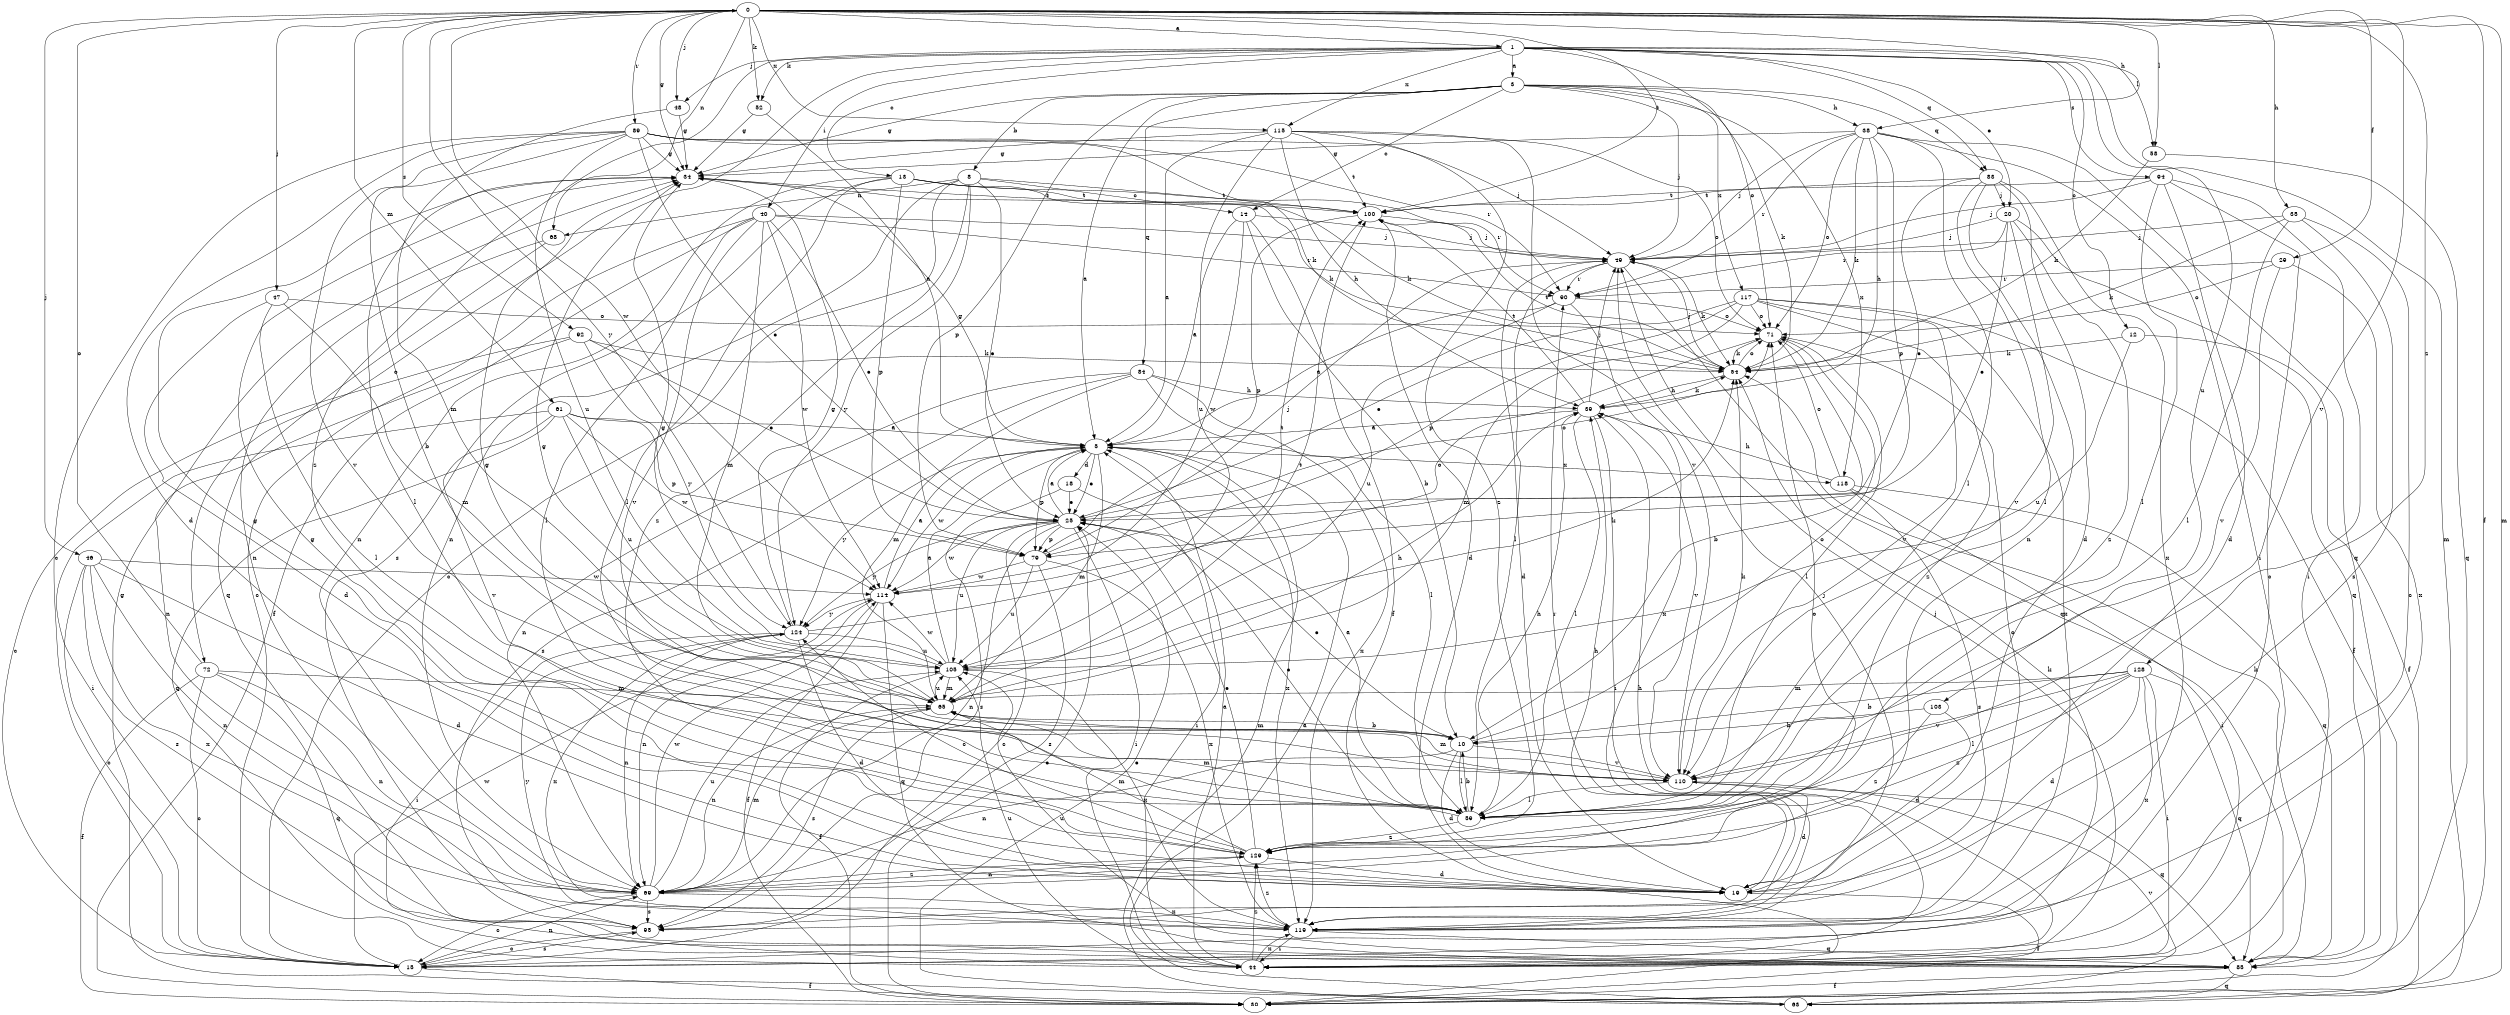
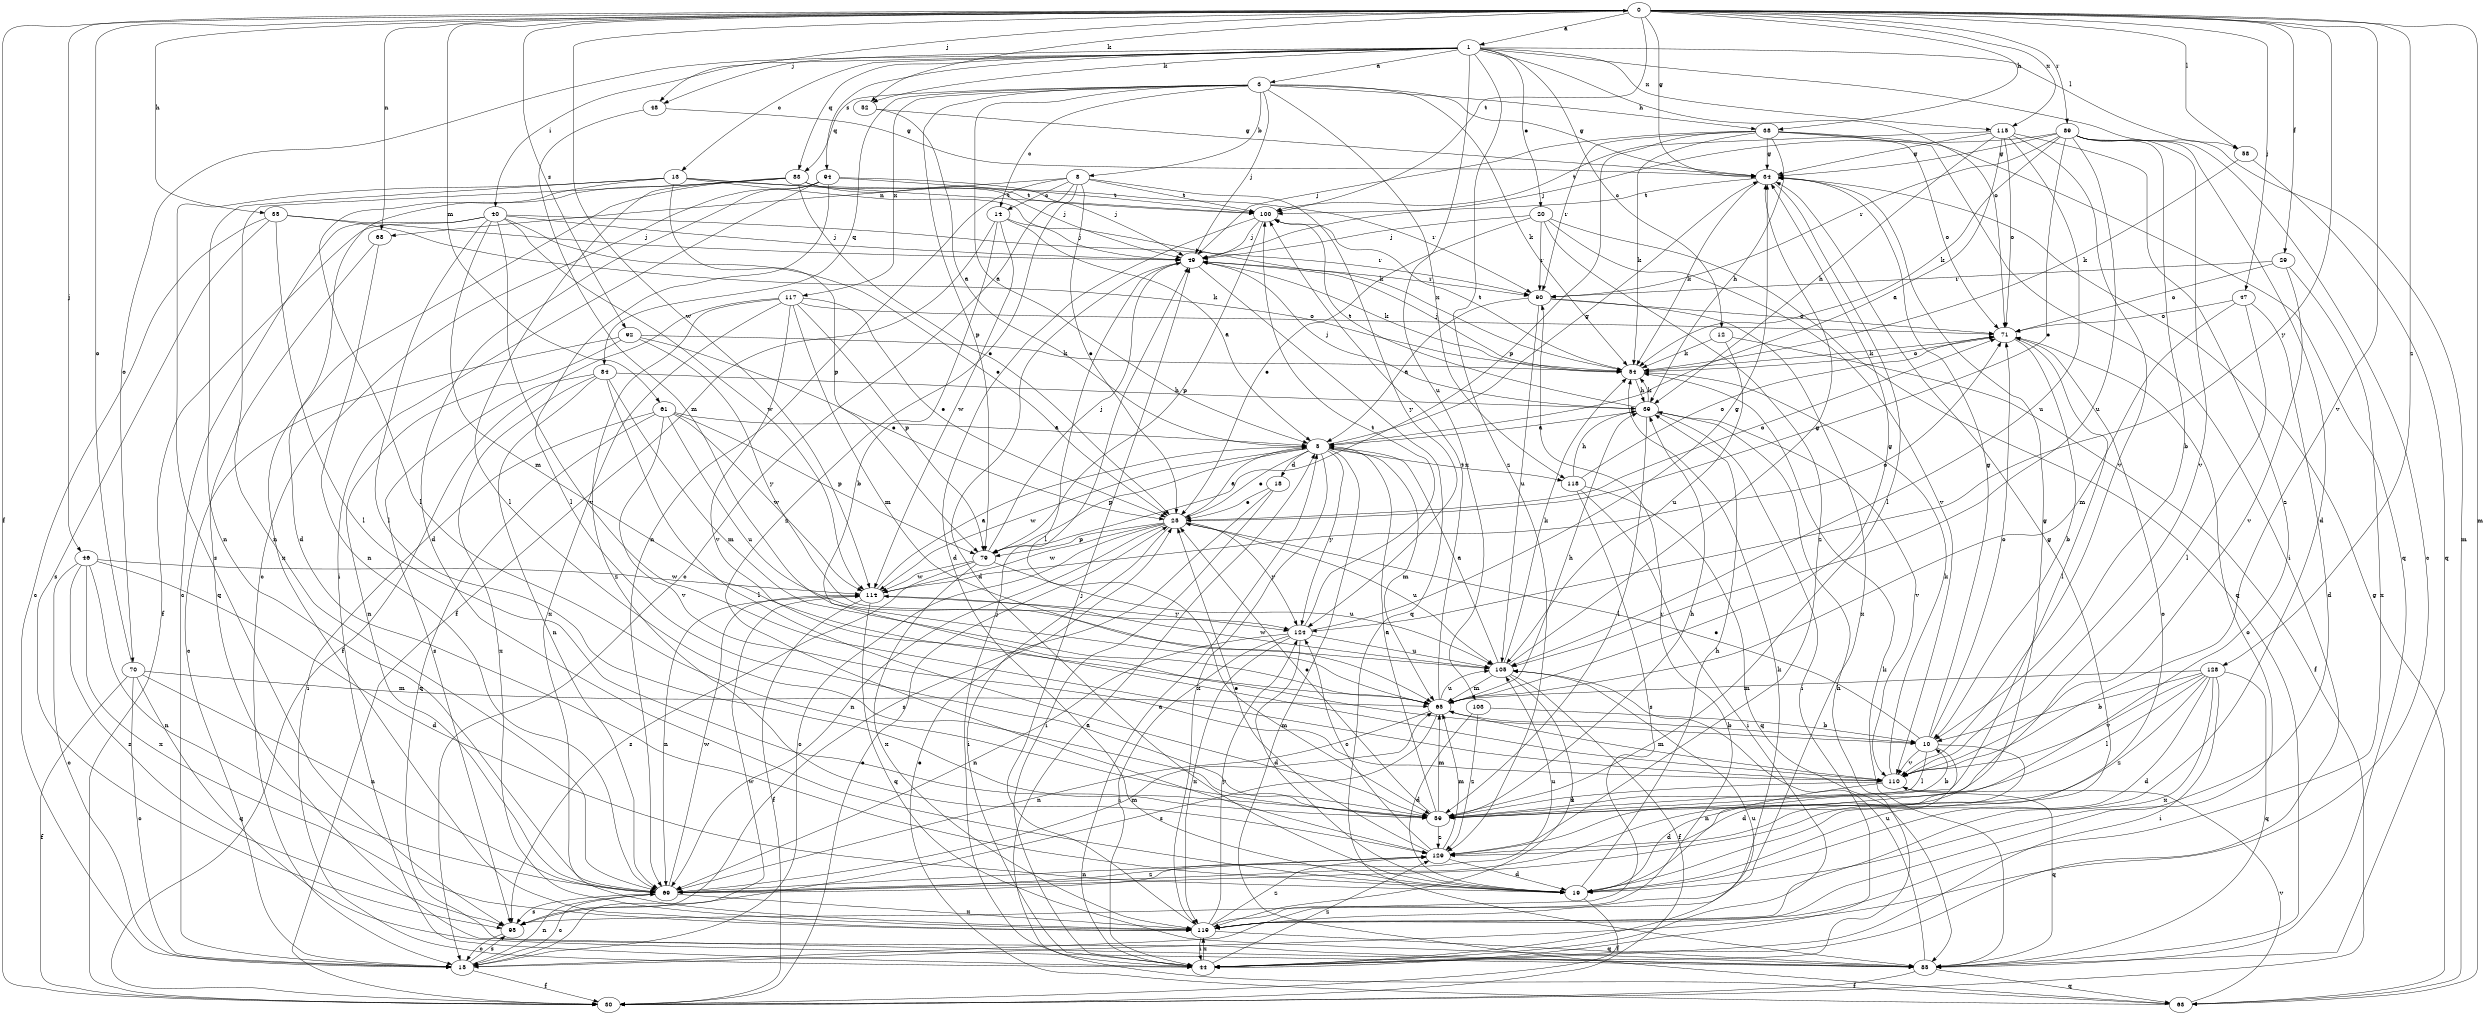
edge "83" -> "20": now "83" -> "49"
edge "38" -> "59": removed, label "l"
node "72": label "72" -> "70"
